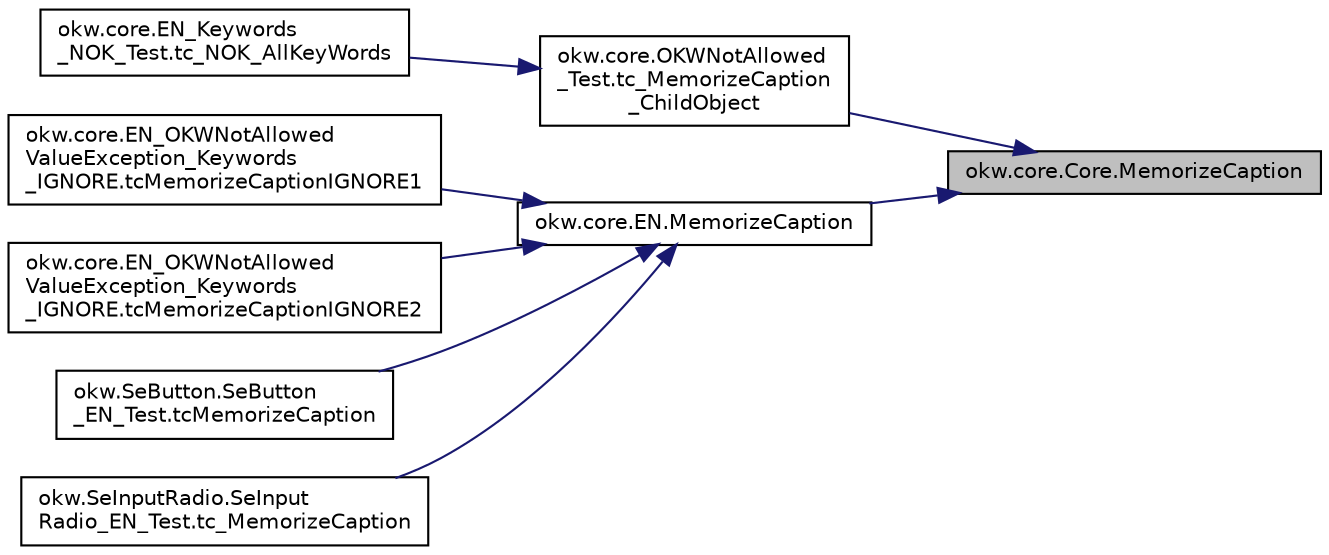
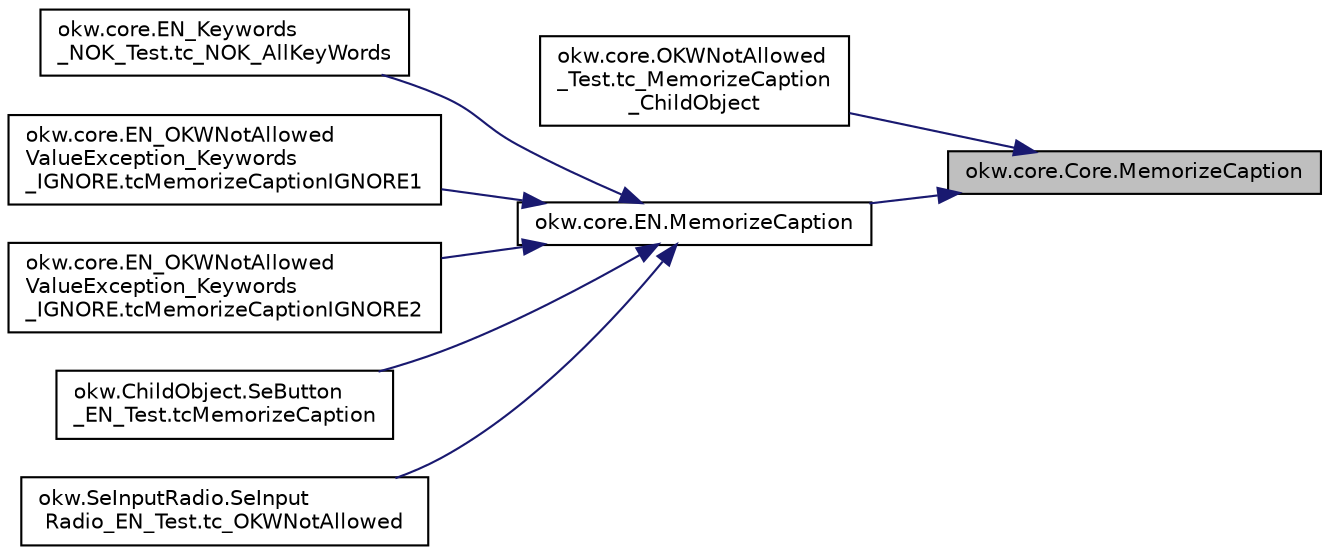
edge "okw.core.EN_Keywords _NOK_Test.tc_NOK_AllKeyWords" -> "okw.core.OKWNotAllowed _Test.tc_MemorizeCaption _ChildObject": now "okw.core.EN_Keywords _NOK_Test.tc_NOK_AllKeyWords" -> "okw.core.EN.MemorizeCaption"
node "okw.SeButton.SeButton _EN_Test.tcMemorizeCaption": label "okw.SeButton.SeButton _EN_Test.tcMemorizeCaption" -> "okw.ChildObject.SeButton _EN_Test.tcMemorizeCaption"
node "okw.SeInputRadio.SeInput Radio_EN_Test.tc_MemorizeCaption": label "okw.SeInputRadio.SeInput Radio_EN_Test.tc_MemorizeCaption" -> "okw.SeInputRadio.SeInput Radio_EN_Test.tc_OKWNotAllowed"
